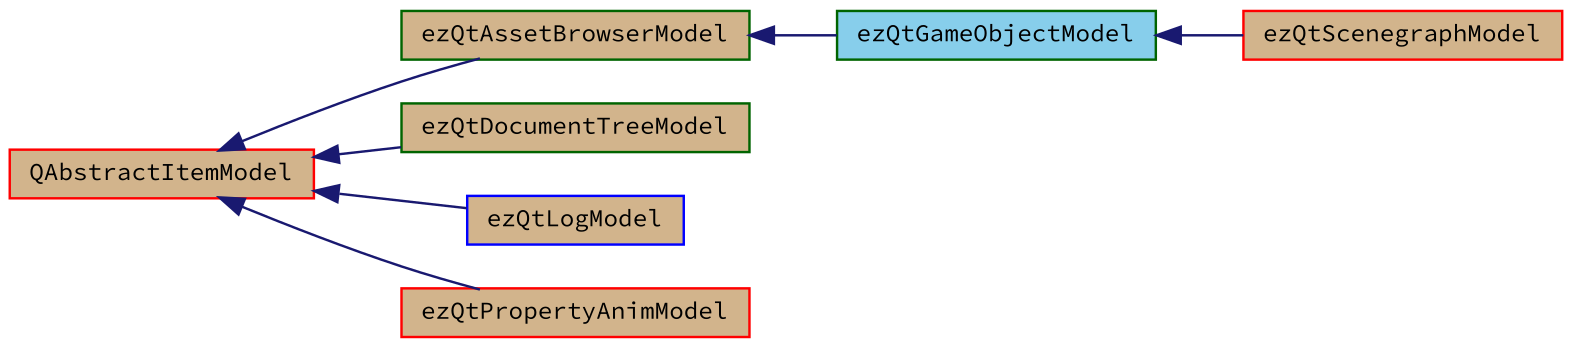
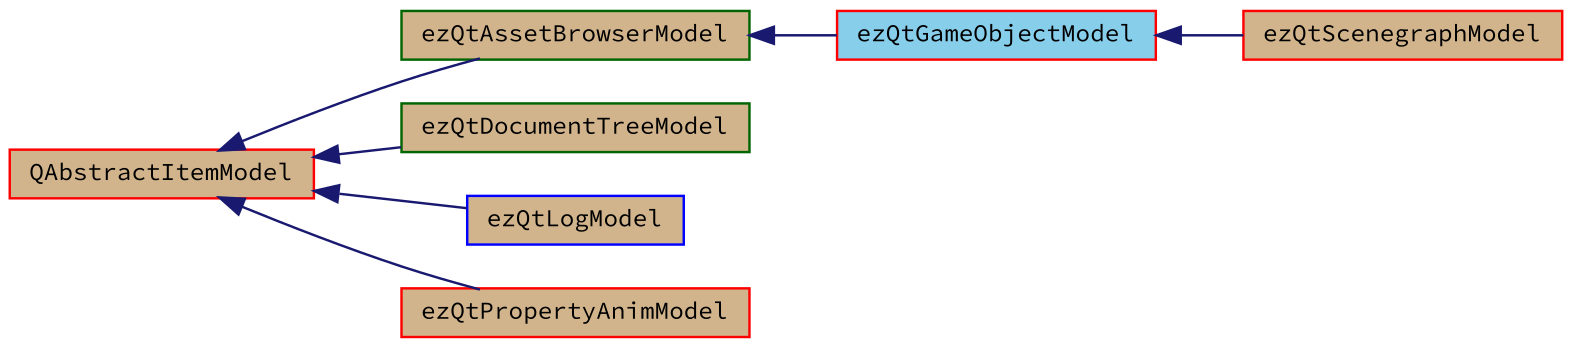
node "ezQtGameObjectModel": color darkgreen -> red
